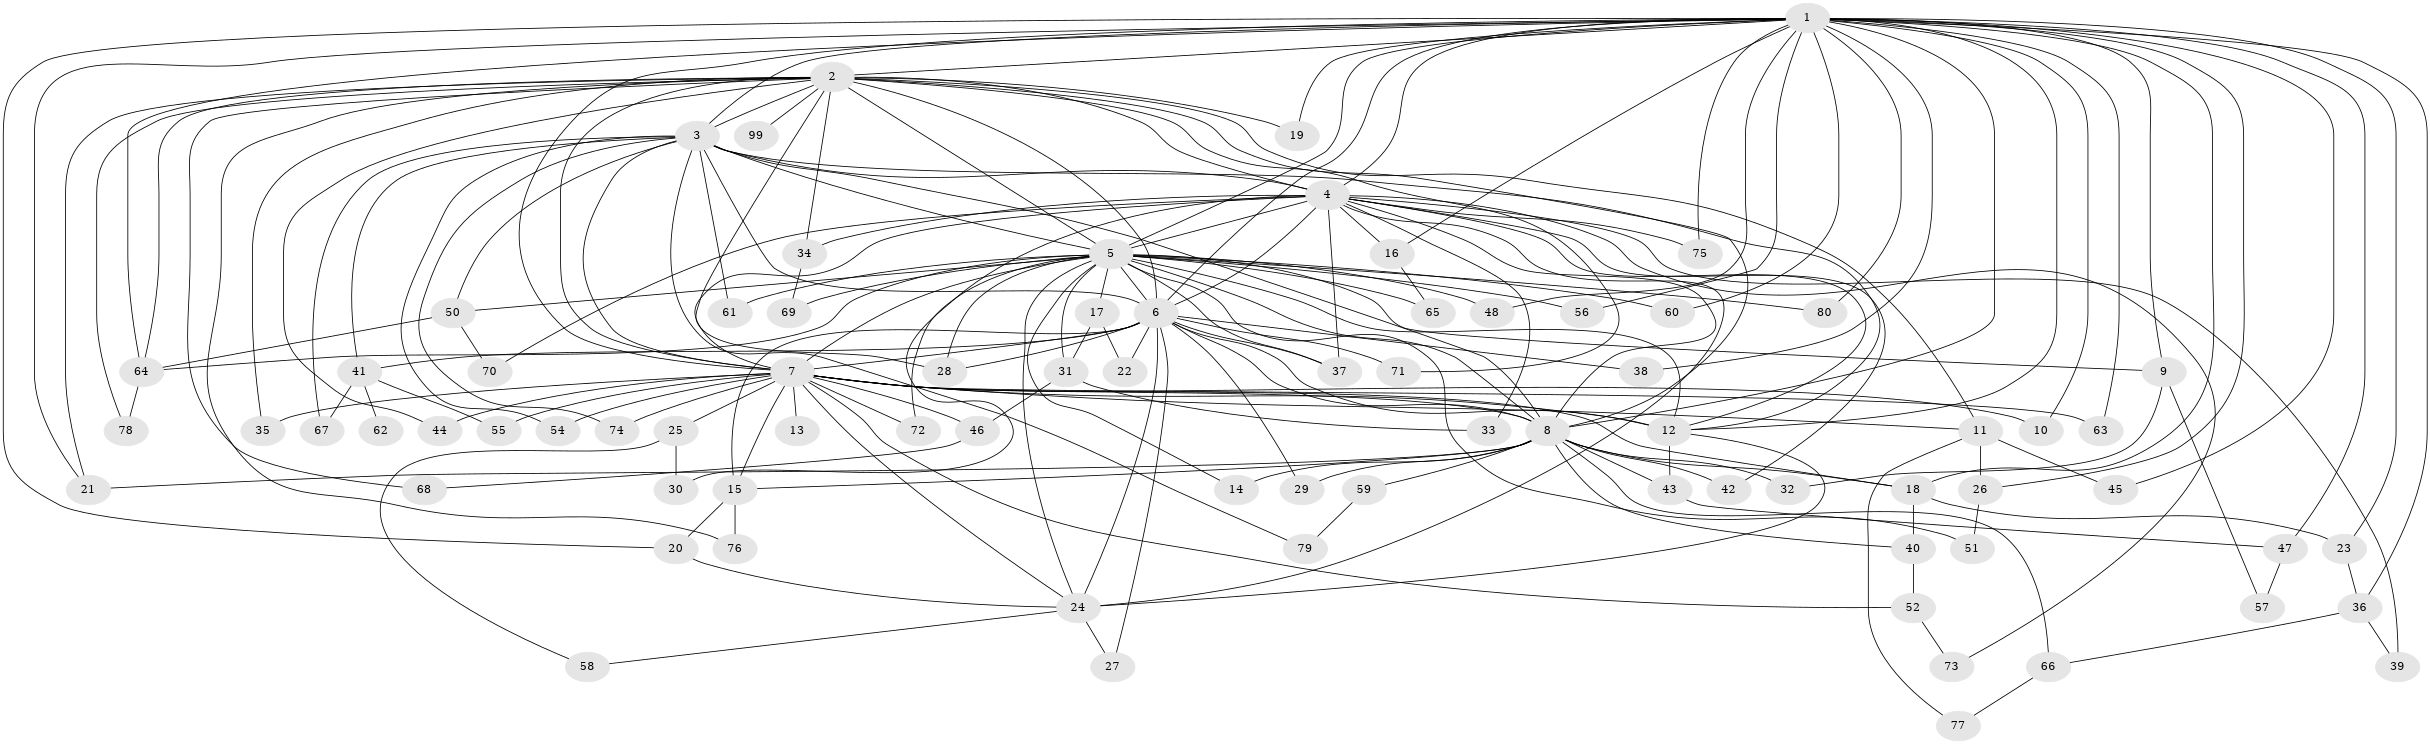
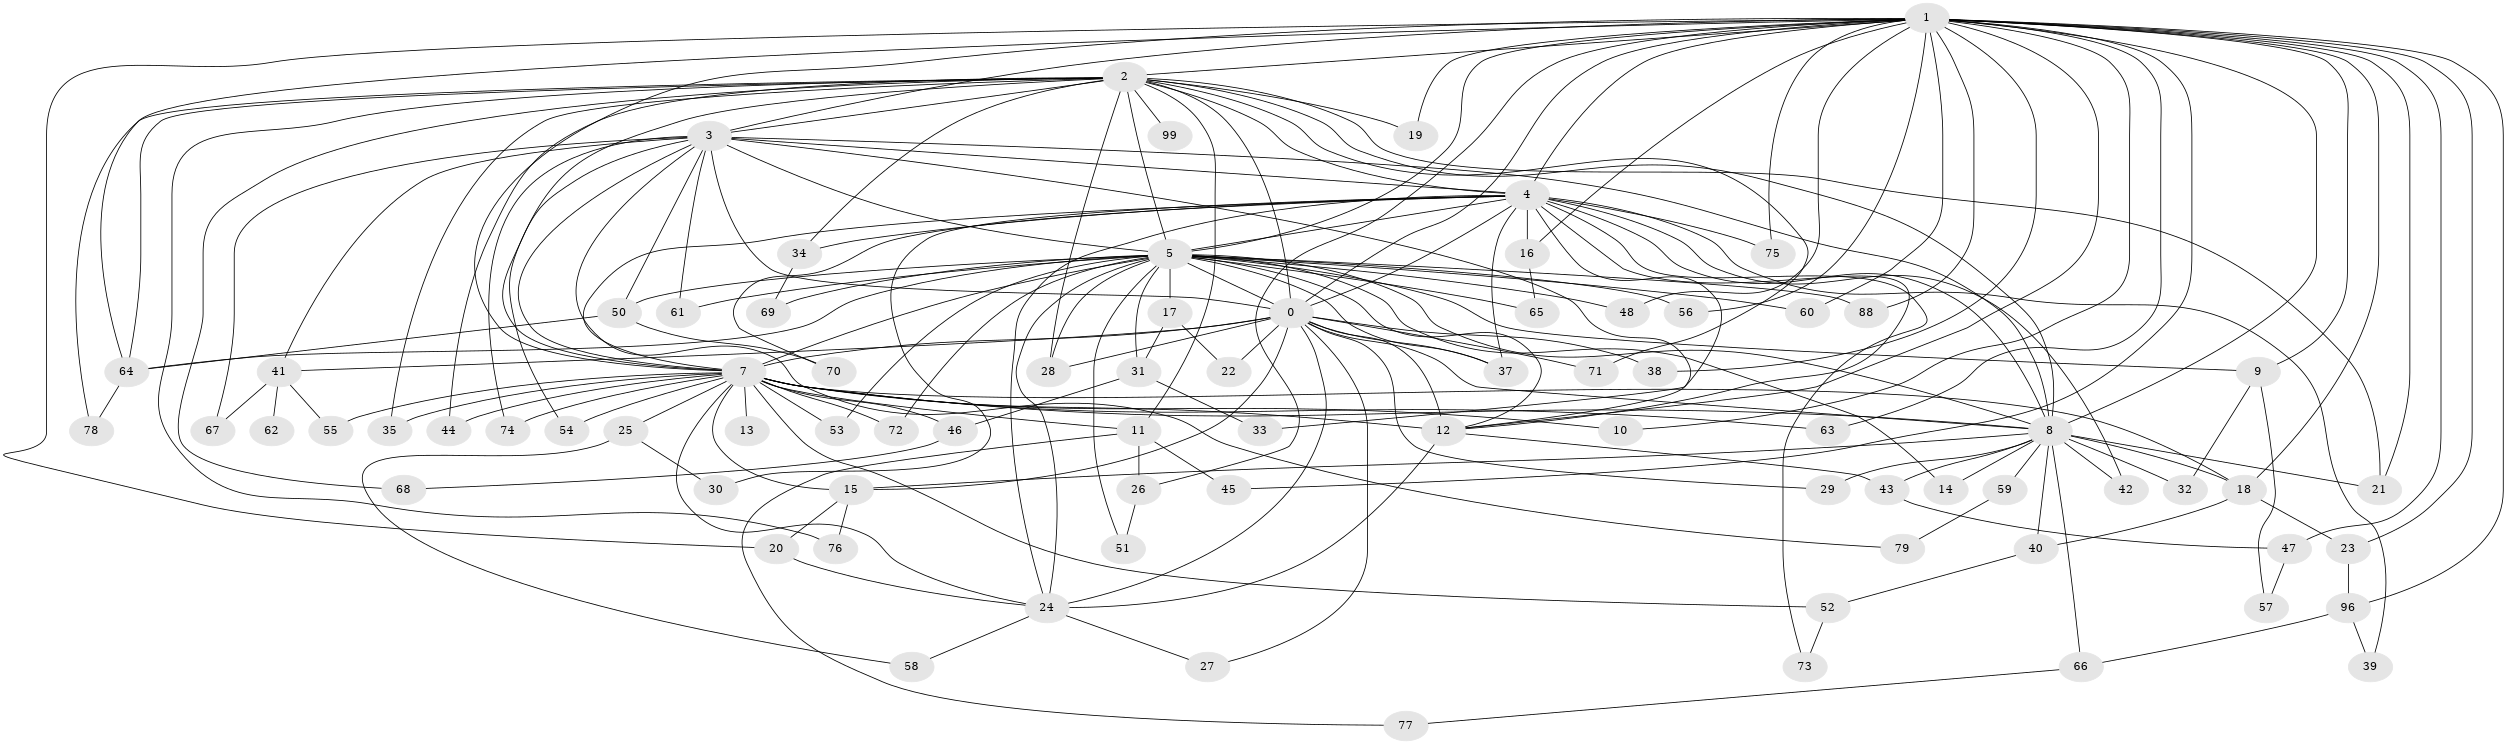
node "6": label "6" -> "0"
node "80": label "80" -> "88"
node "53": added
node "36": label "36" -> "96"
